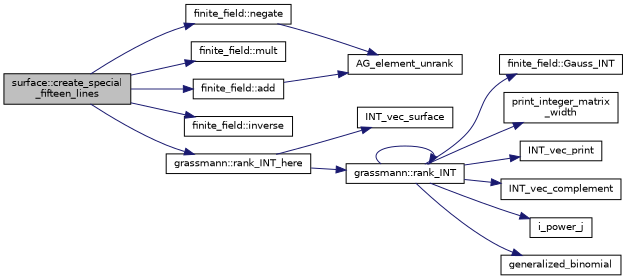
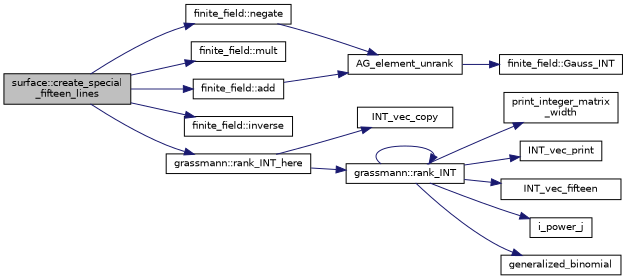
node "INT_vec_surface": label "INT_vec_surface" -> "INT_vec_copy"
edge "grassmann::rank_INT" -> "finite_field::Gauss_INT": now "AG_element_unrank" -> "finite_field::Gauss_INT"
node "INT_vec_complement": label "INT_vec_complement" -> "INT_vec_fifteen"
